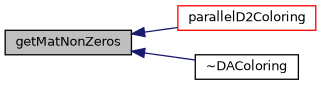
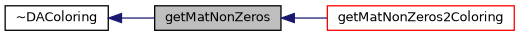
node "parallelD2Coloring": label "parallelD2Coloring" -> "getMatNonZeros2Coloring"
edge "~DAColoring" -> "getMatNonZeros": reversed
